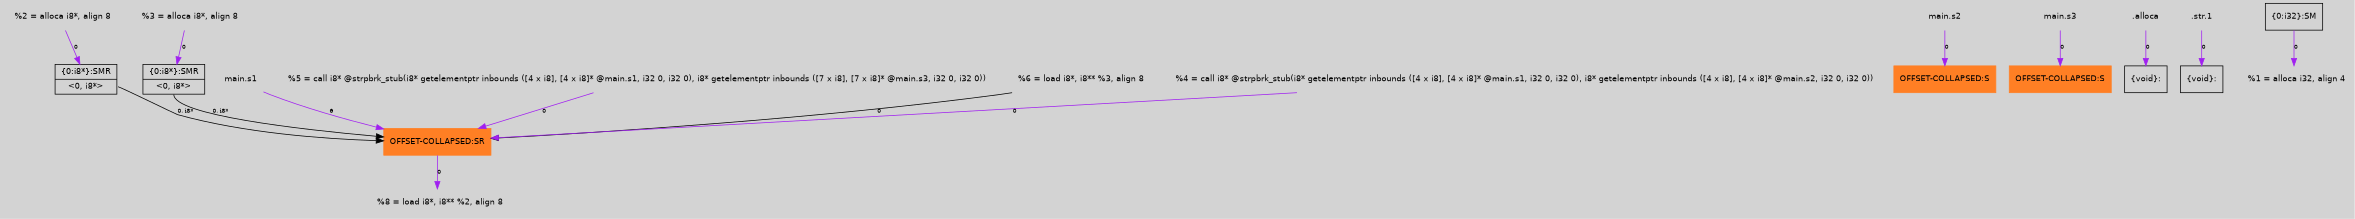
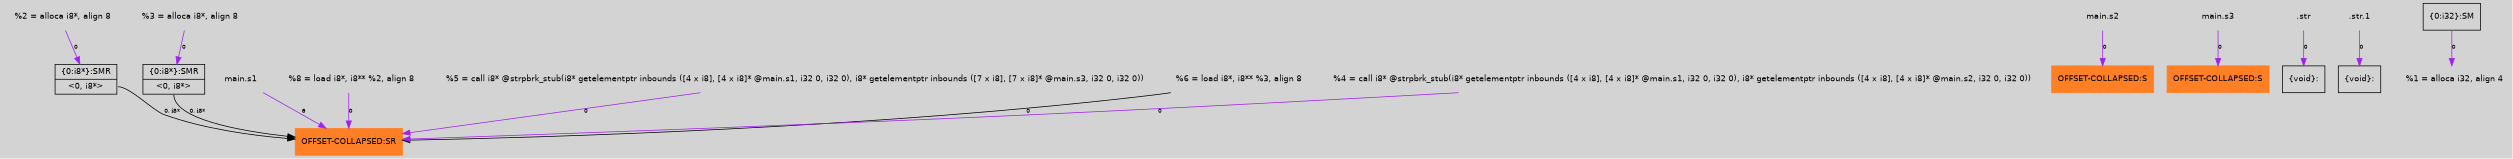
node ".alloca": label ".alloca" -> ".str"
edge "OFFSET-COLLAPSED:SR" -> "%8 = load i8*, i8** %2, align 8": reversed
